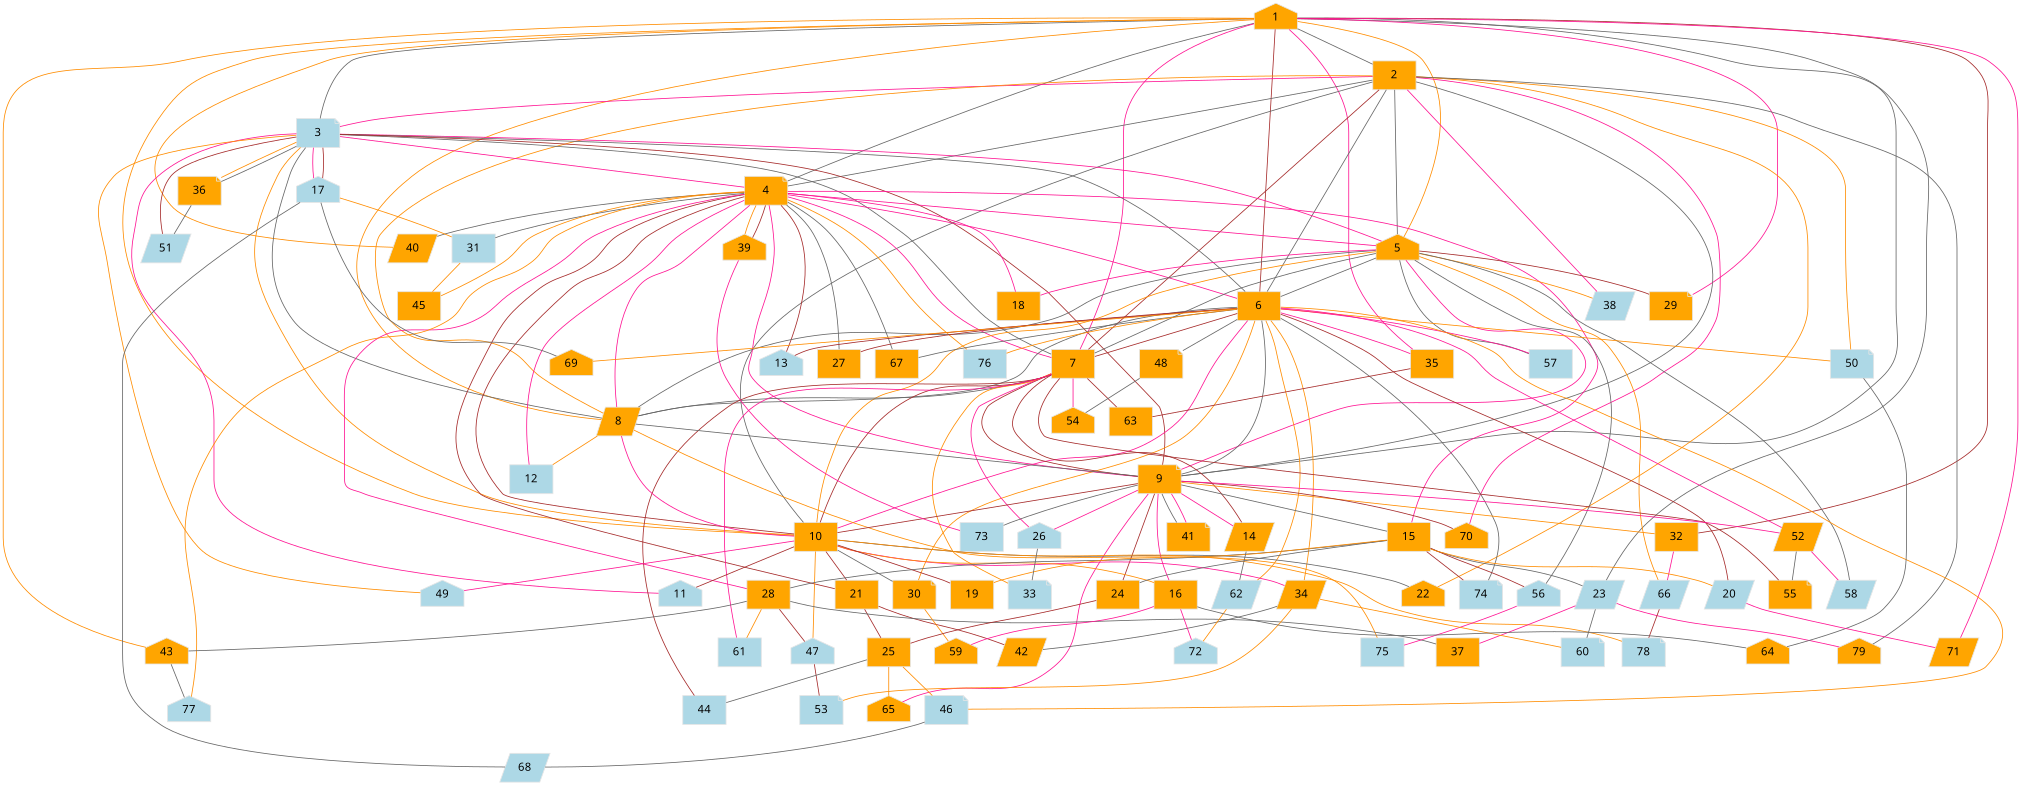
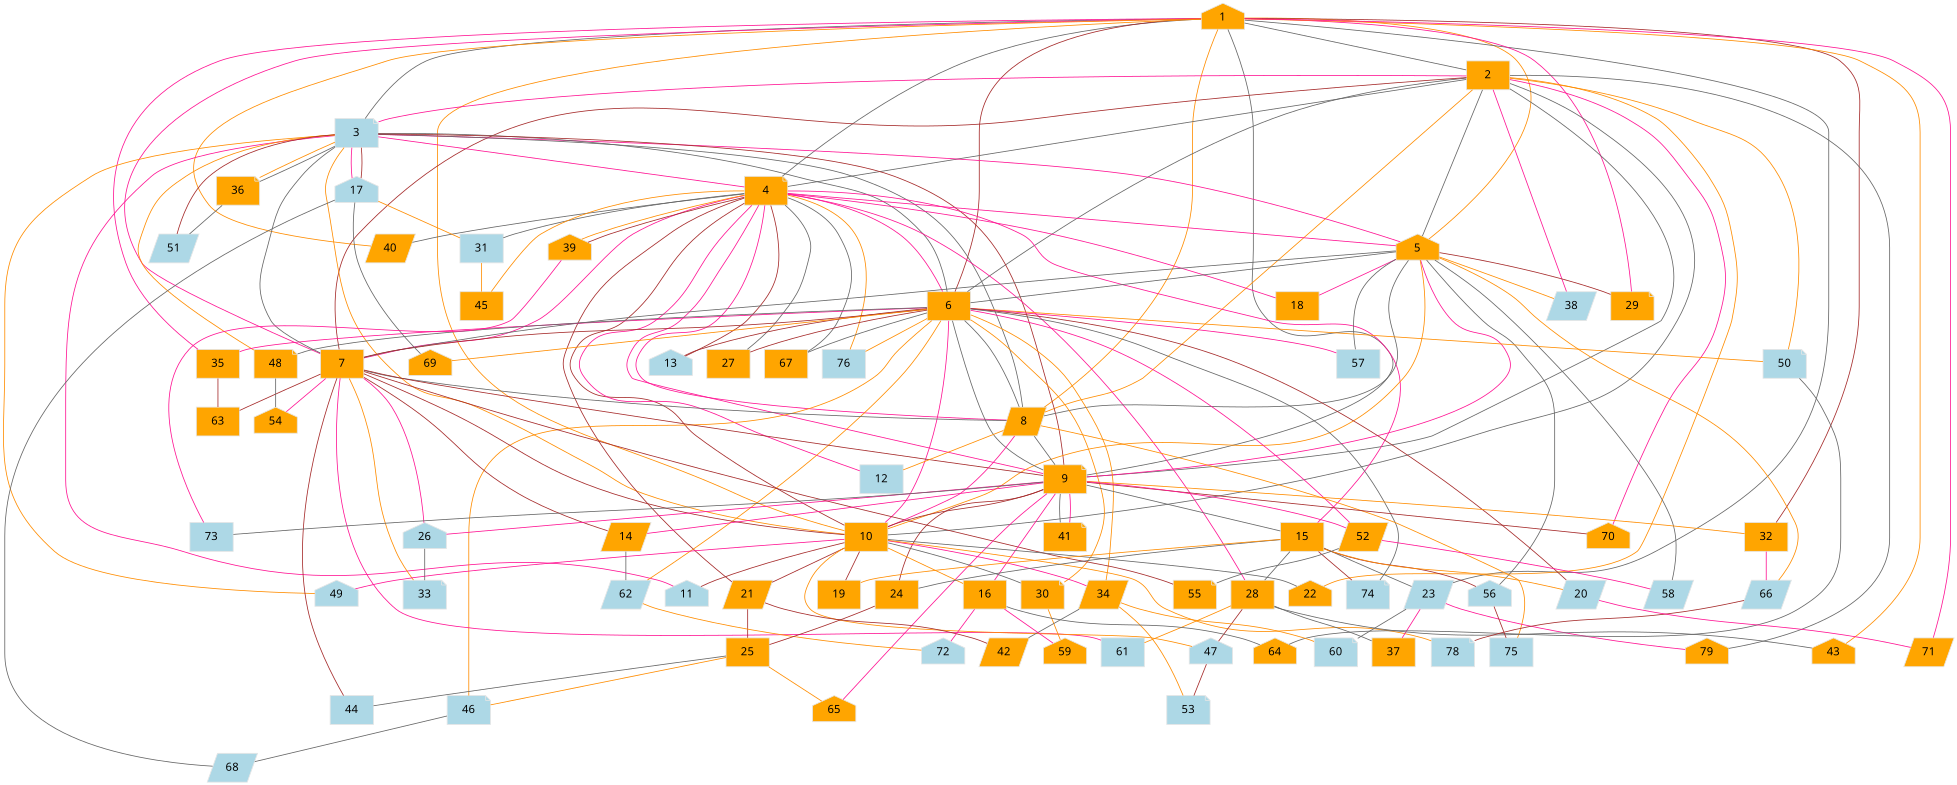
edge "3" -- "48": added
node "21": shape box -> parallelogram
edge "56" -- "75": color deeppink -> brown
node "77": removed
